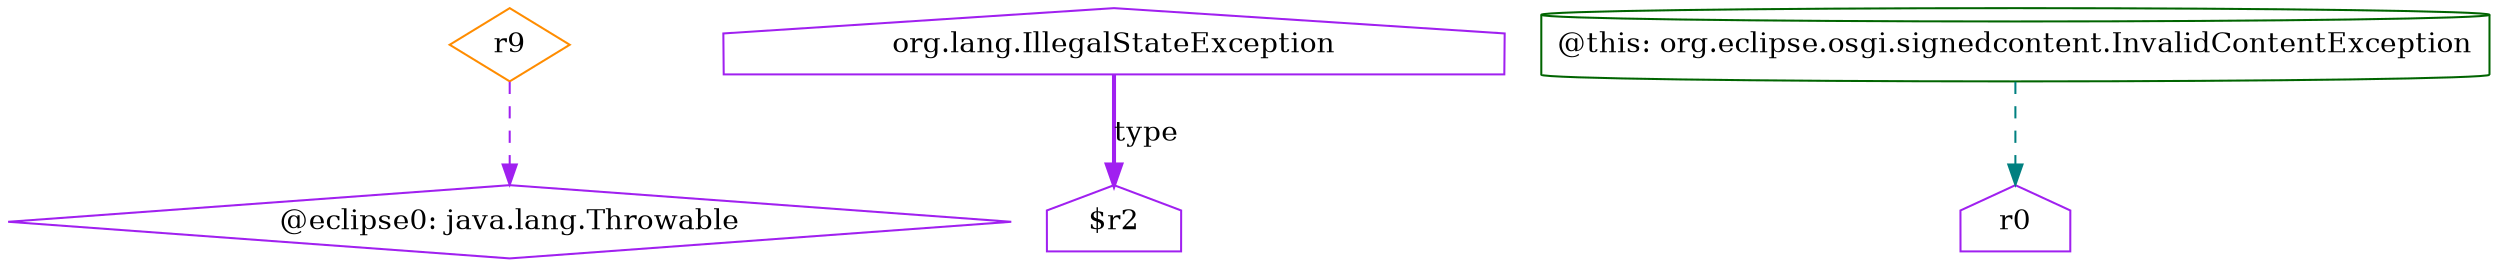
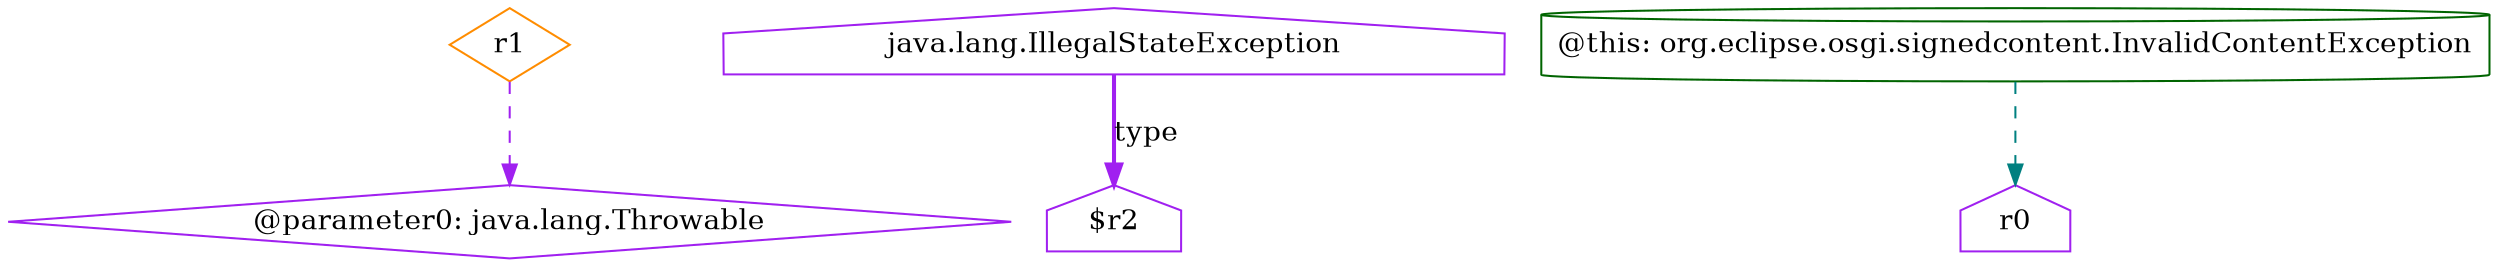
node "r9": label "r9" -> "r1"
node "org.lang.IllegalStateException": label "org.lang.IllegalStateException" -> "java.lang.IllegalStateException"
node "@eclipse0: java.lang.Throwable": label "@eclipse0: java.lang.Throwable" -> "@parameter0: java.lang.Throwable"
